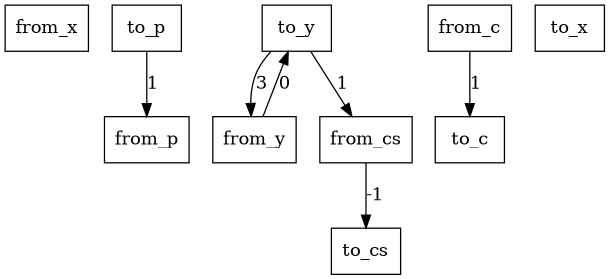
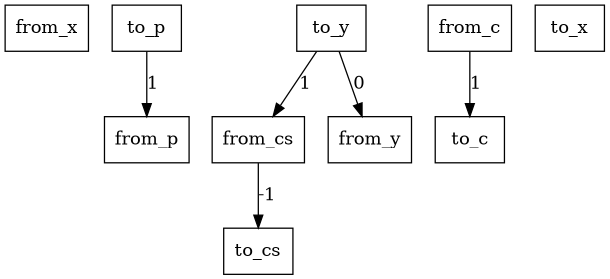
edge "to_y" -> "from_y": label "3" -> "0"
edge "from_y" -> "to_y": removed, label "0"
